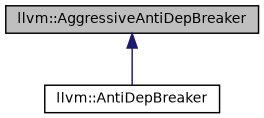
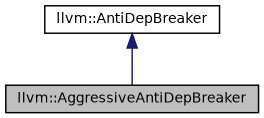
edge "llvm::AntiDepBreaker" -> "llvm::AggressiveAntiDepBreaker": reversed
